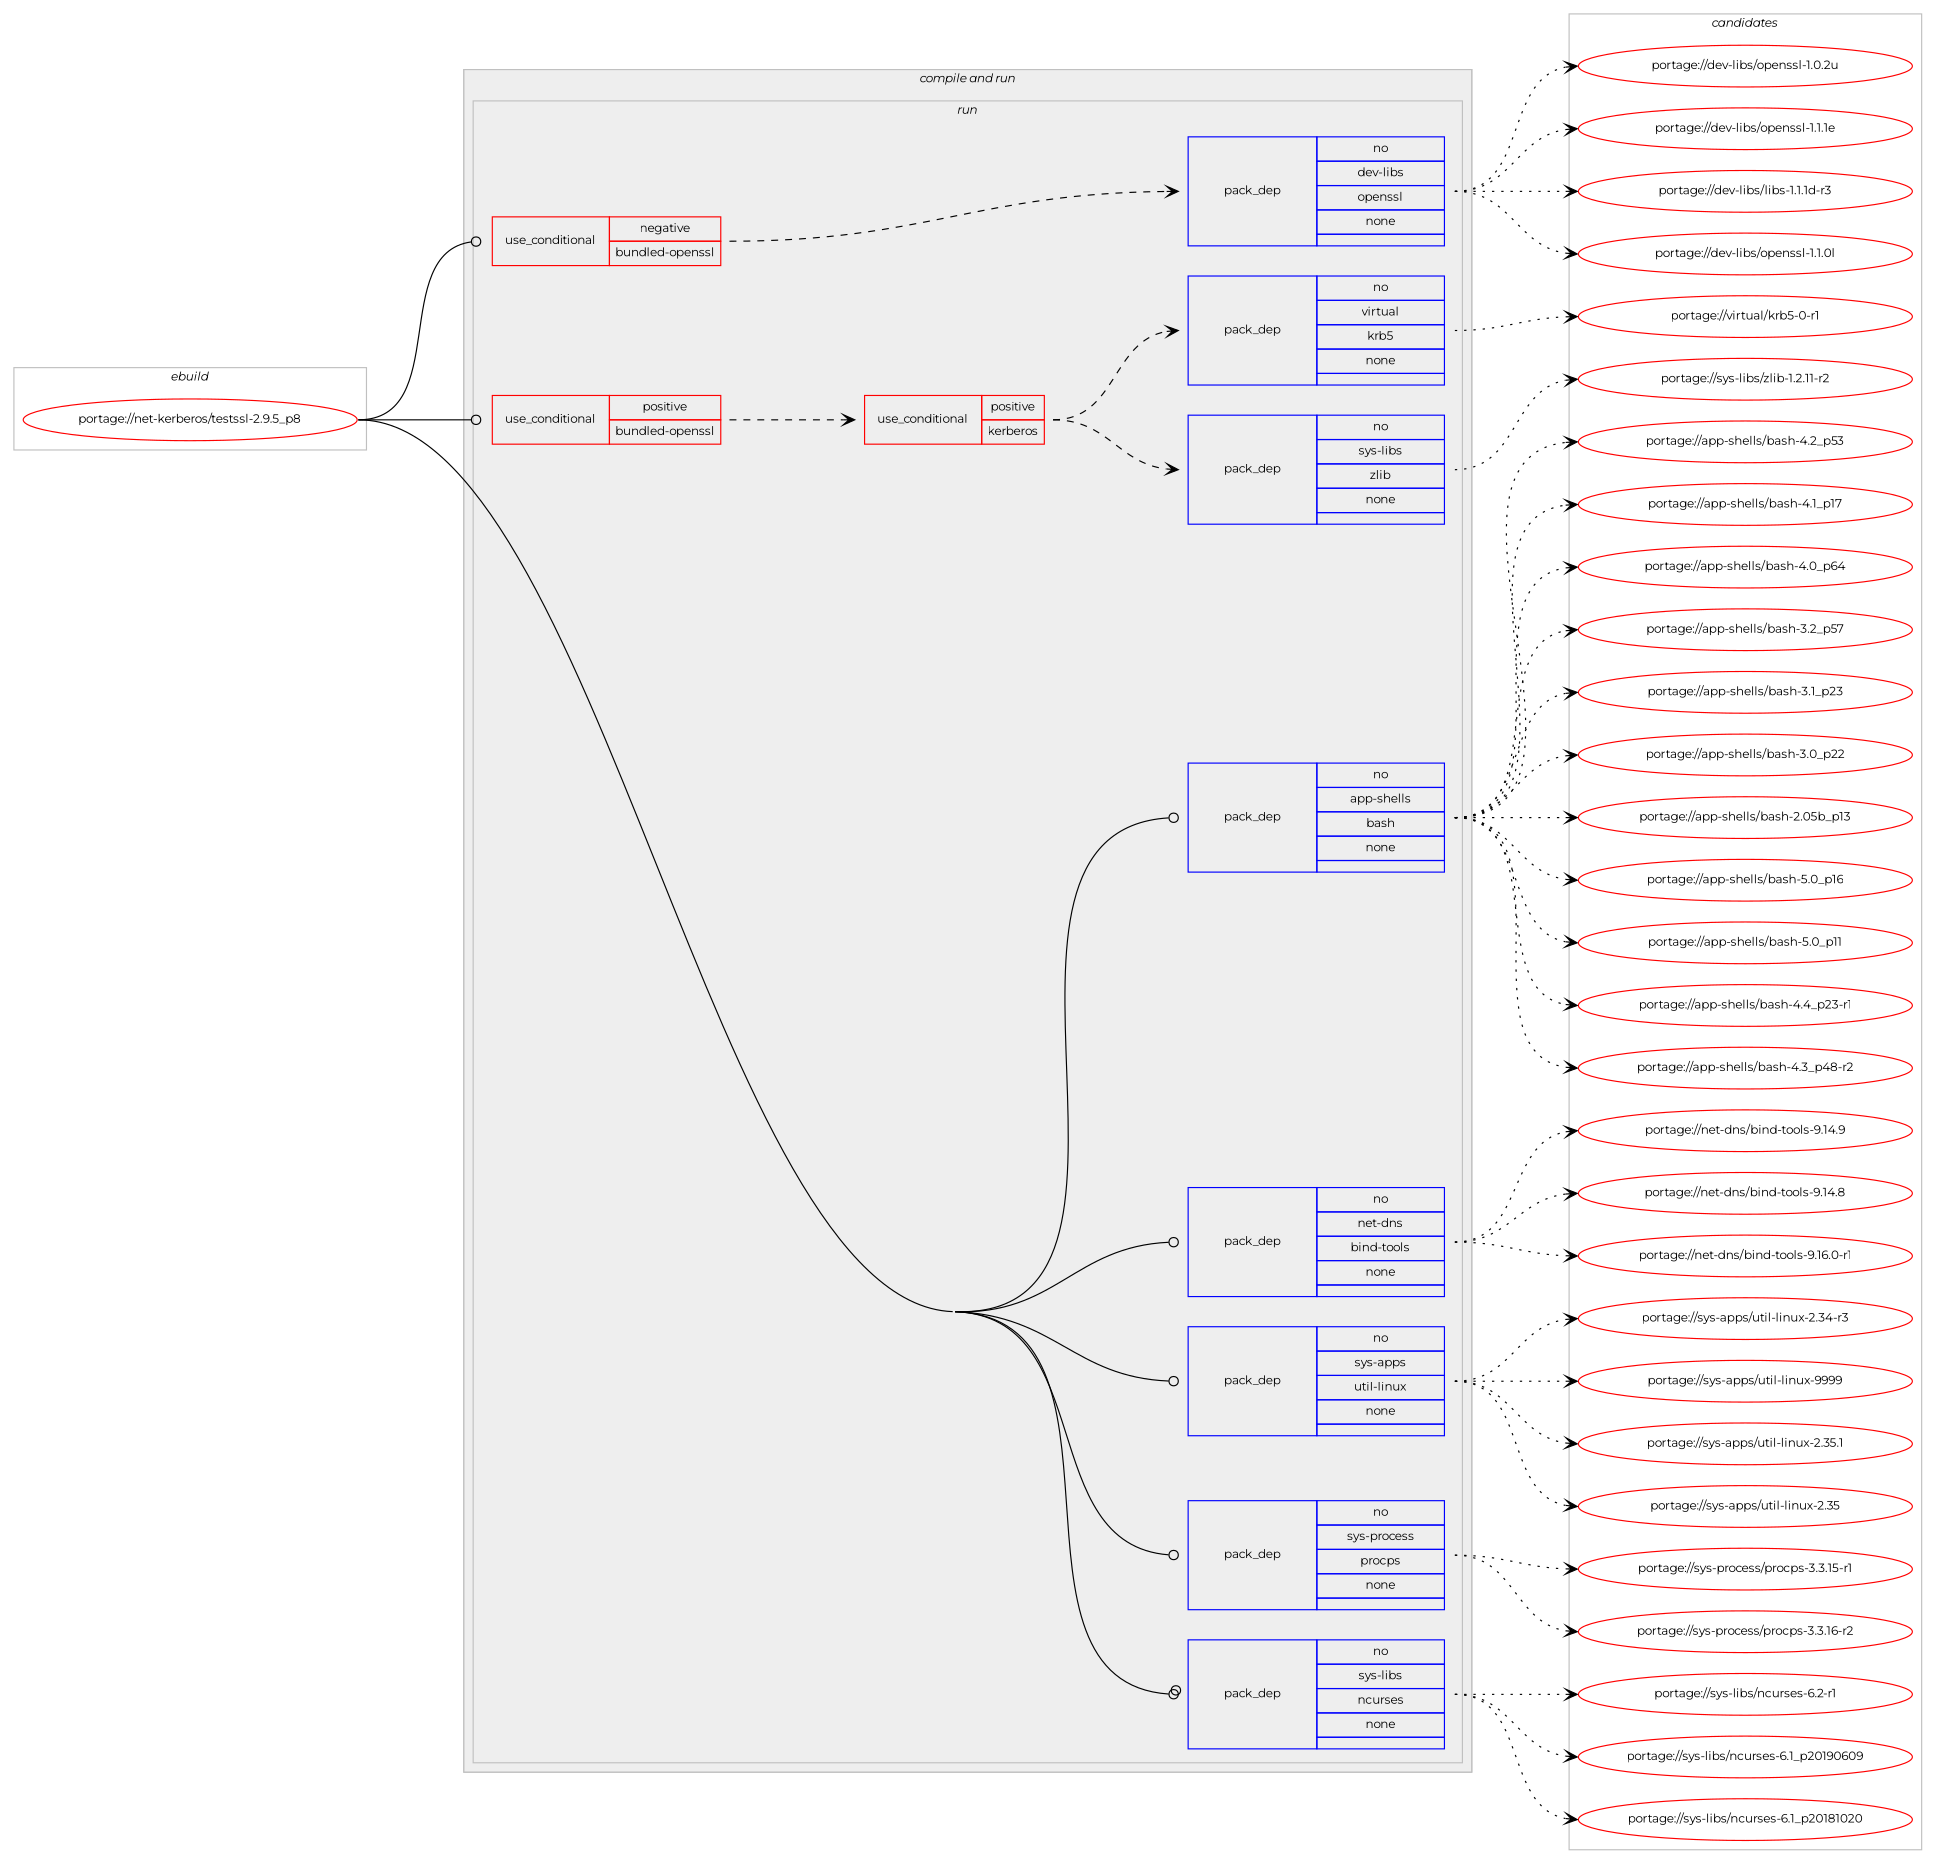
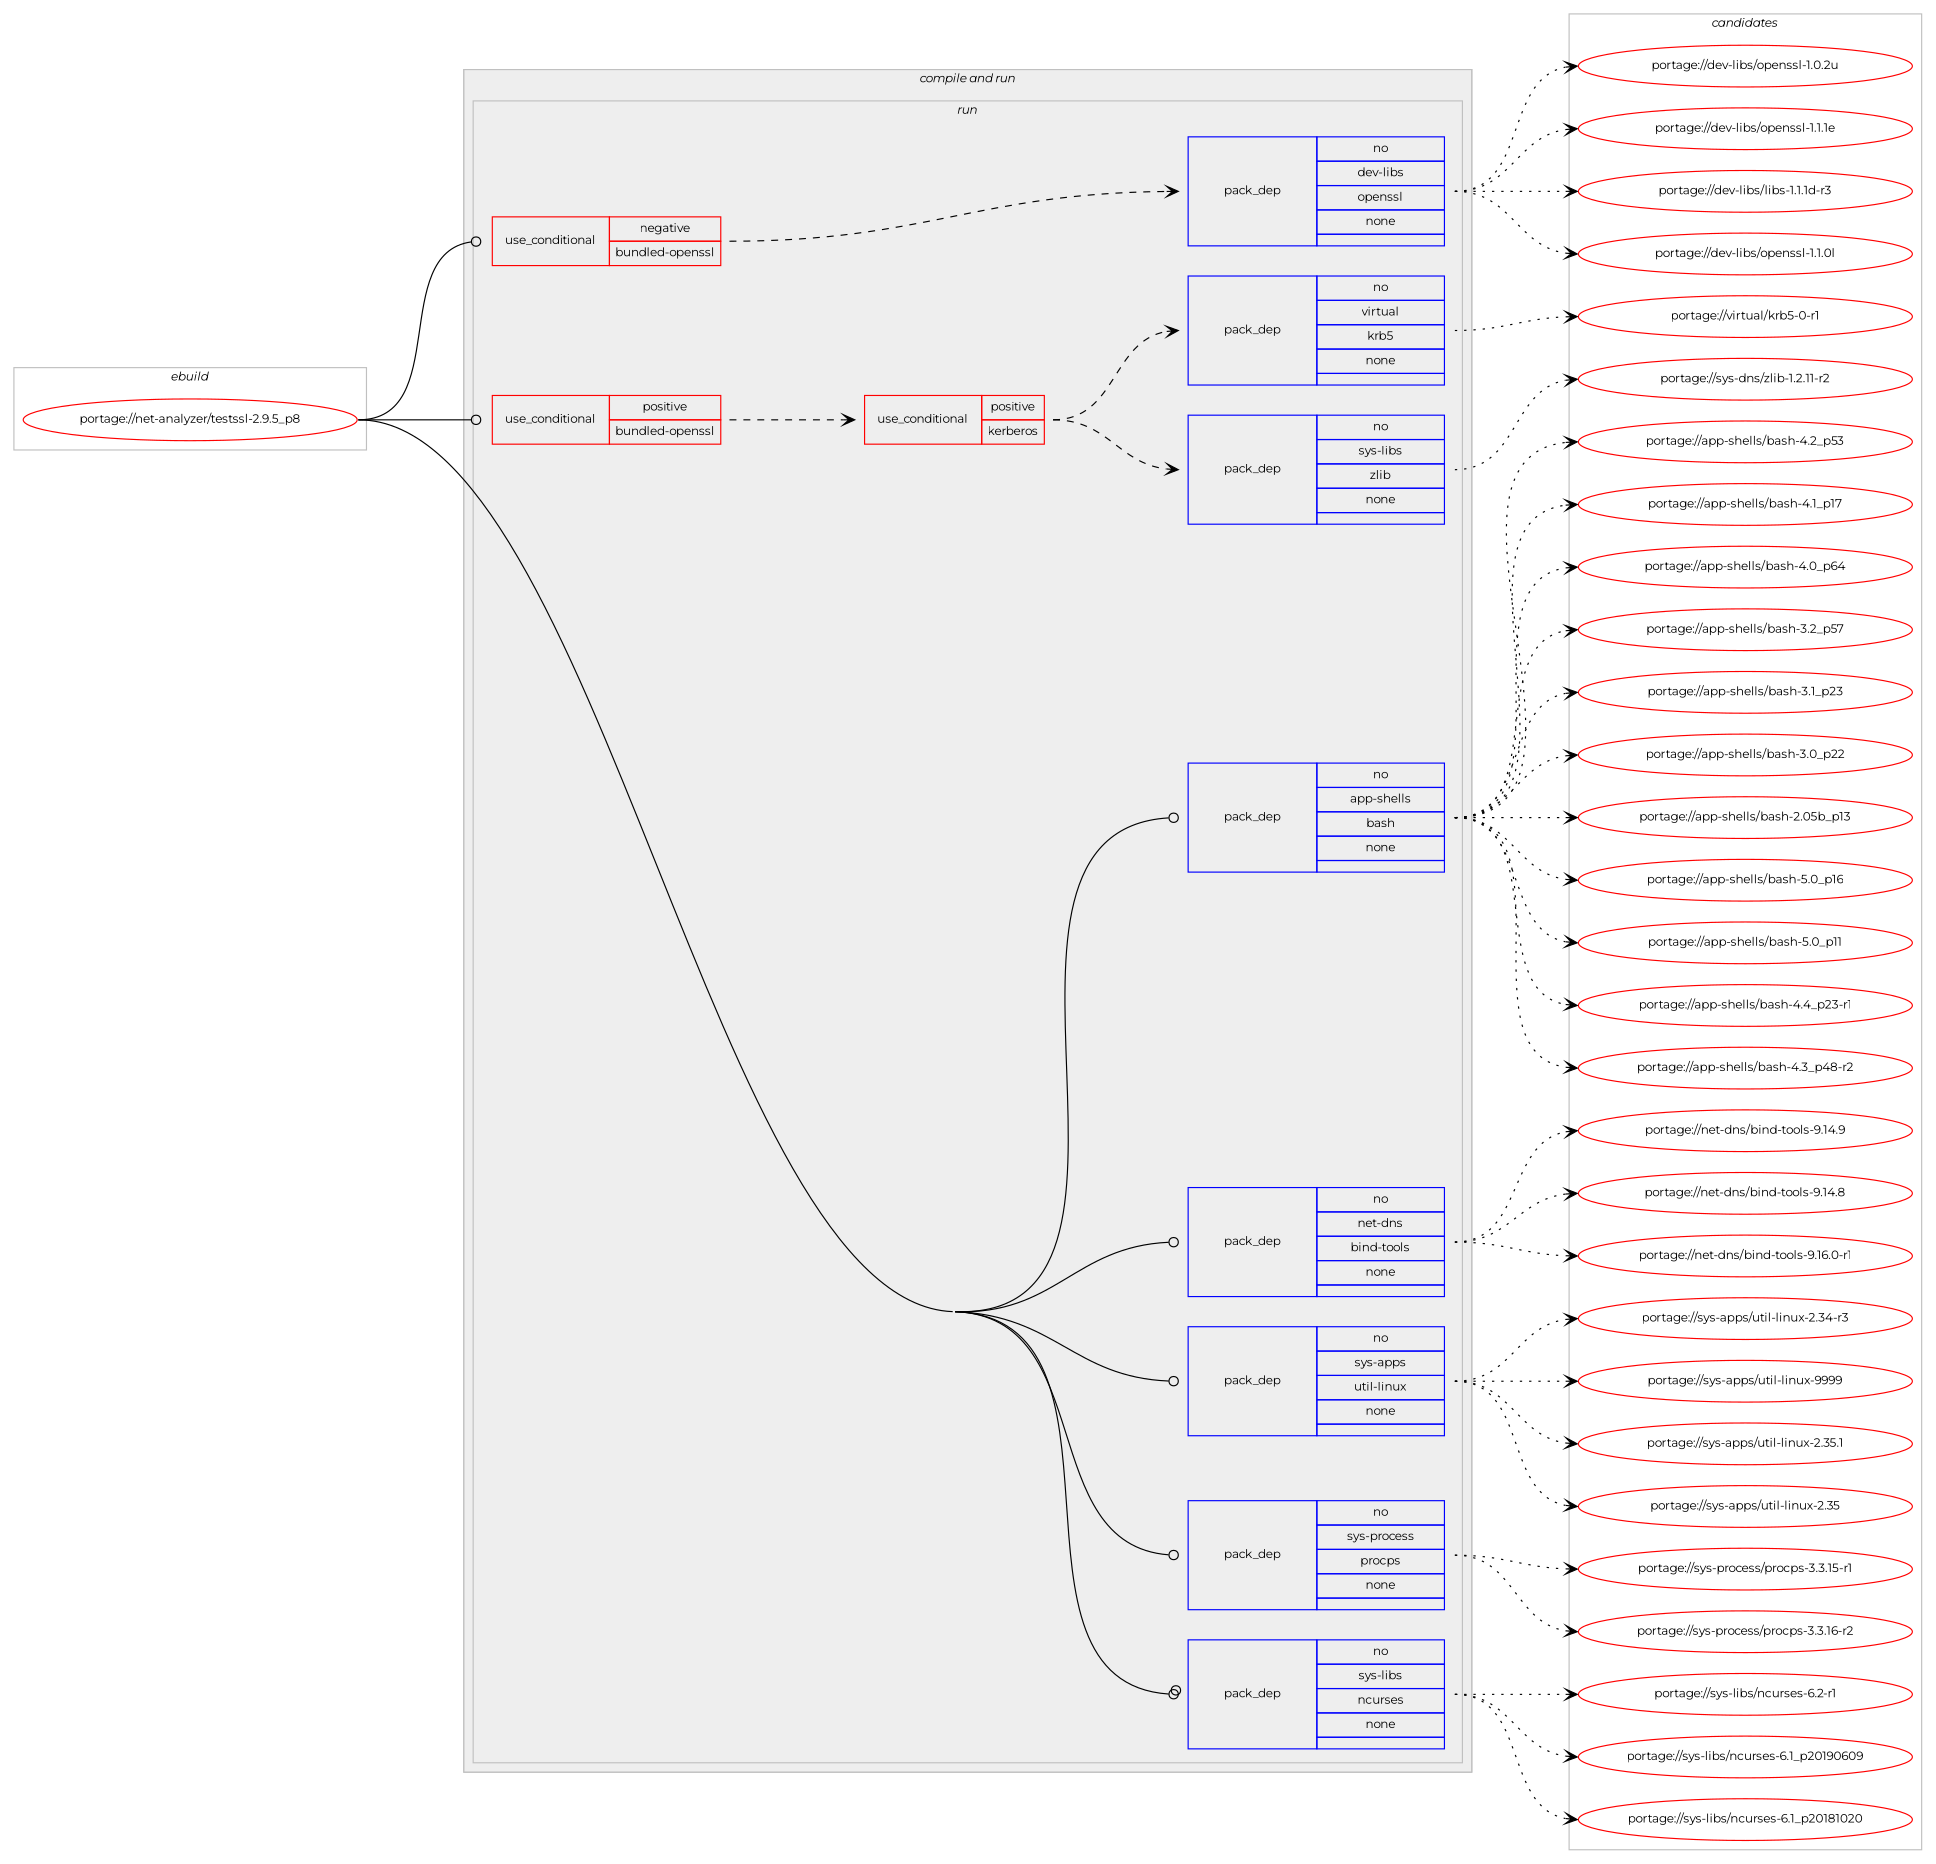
node "portage://sys-libs/zlib-1.2.11-r2": label "portage://sys-libs/zlib-1.2.11-r2" -> "portage://sys-dns/zlib-1.2.11-r2"
node "portage://net-kerberos/testssl-2.9.5_p8": label "portage://net-kerberos/testssl-2.9.5_p8" -> "portage://net-analyzer/testssl-2.9.5_p8"
